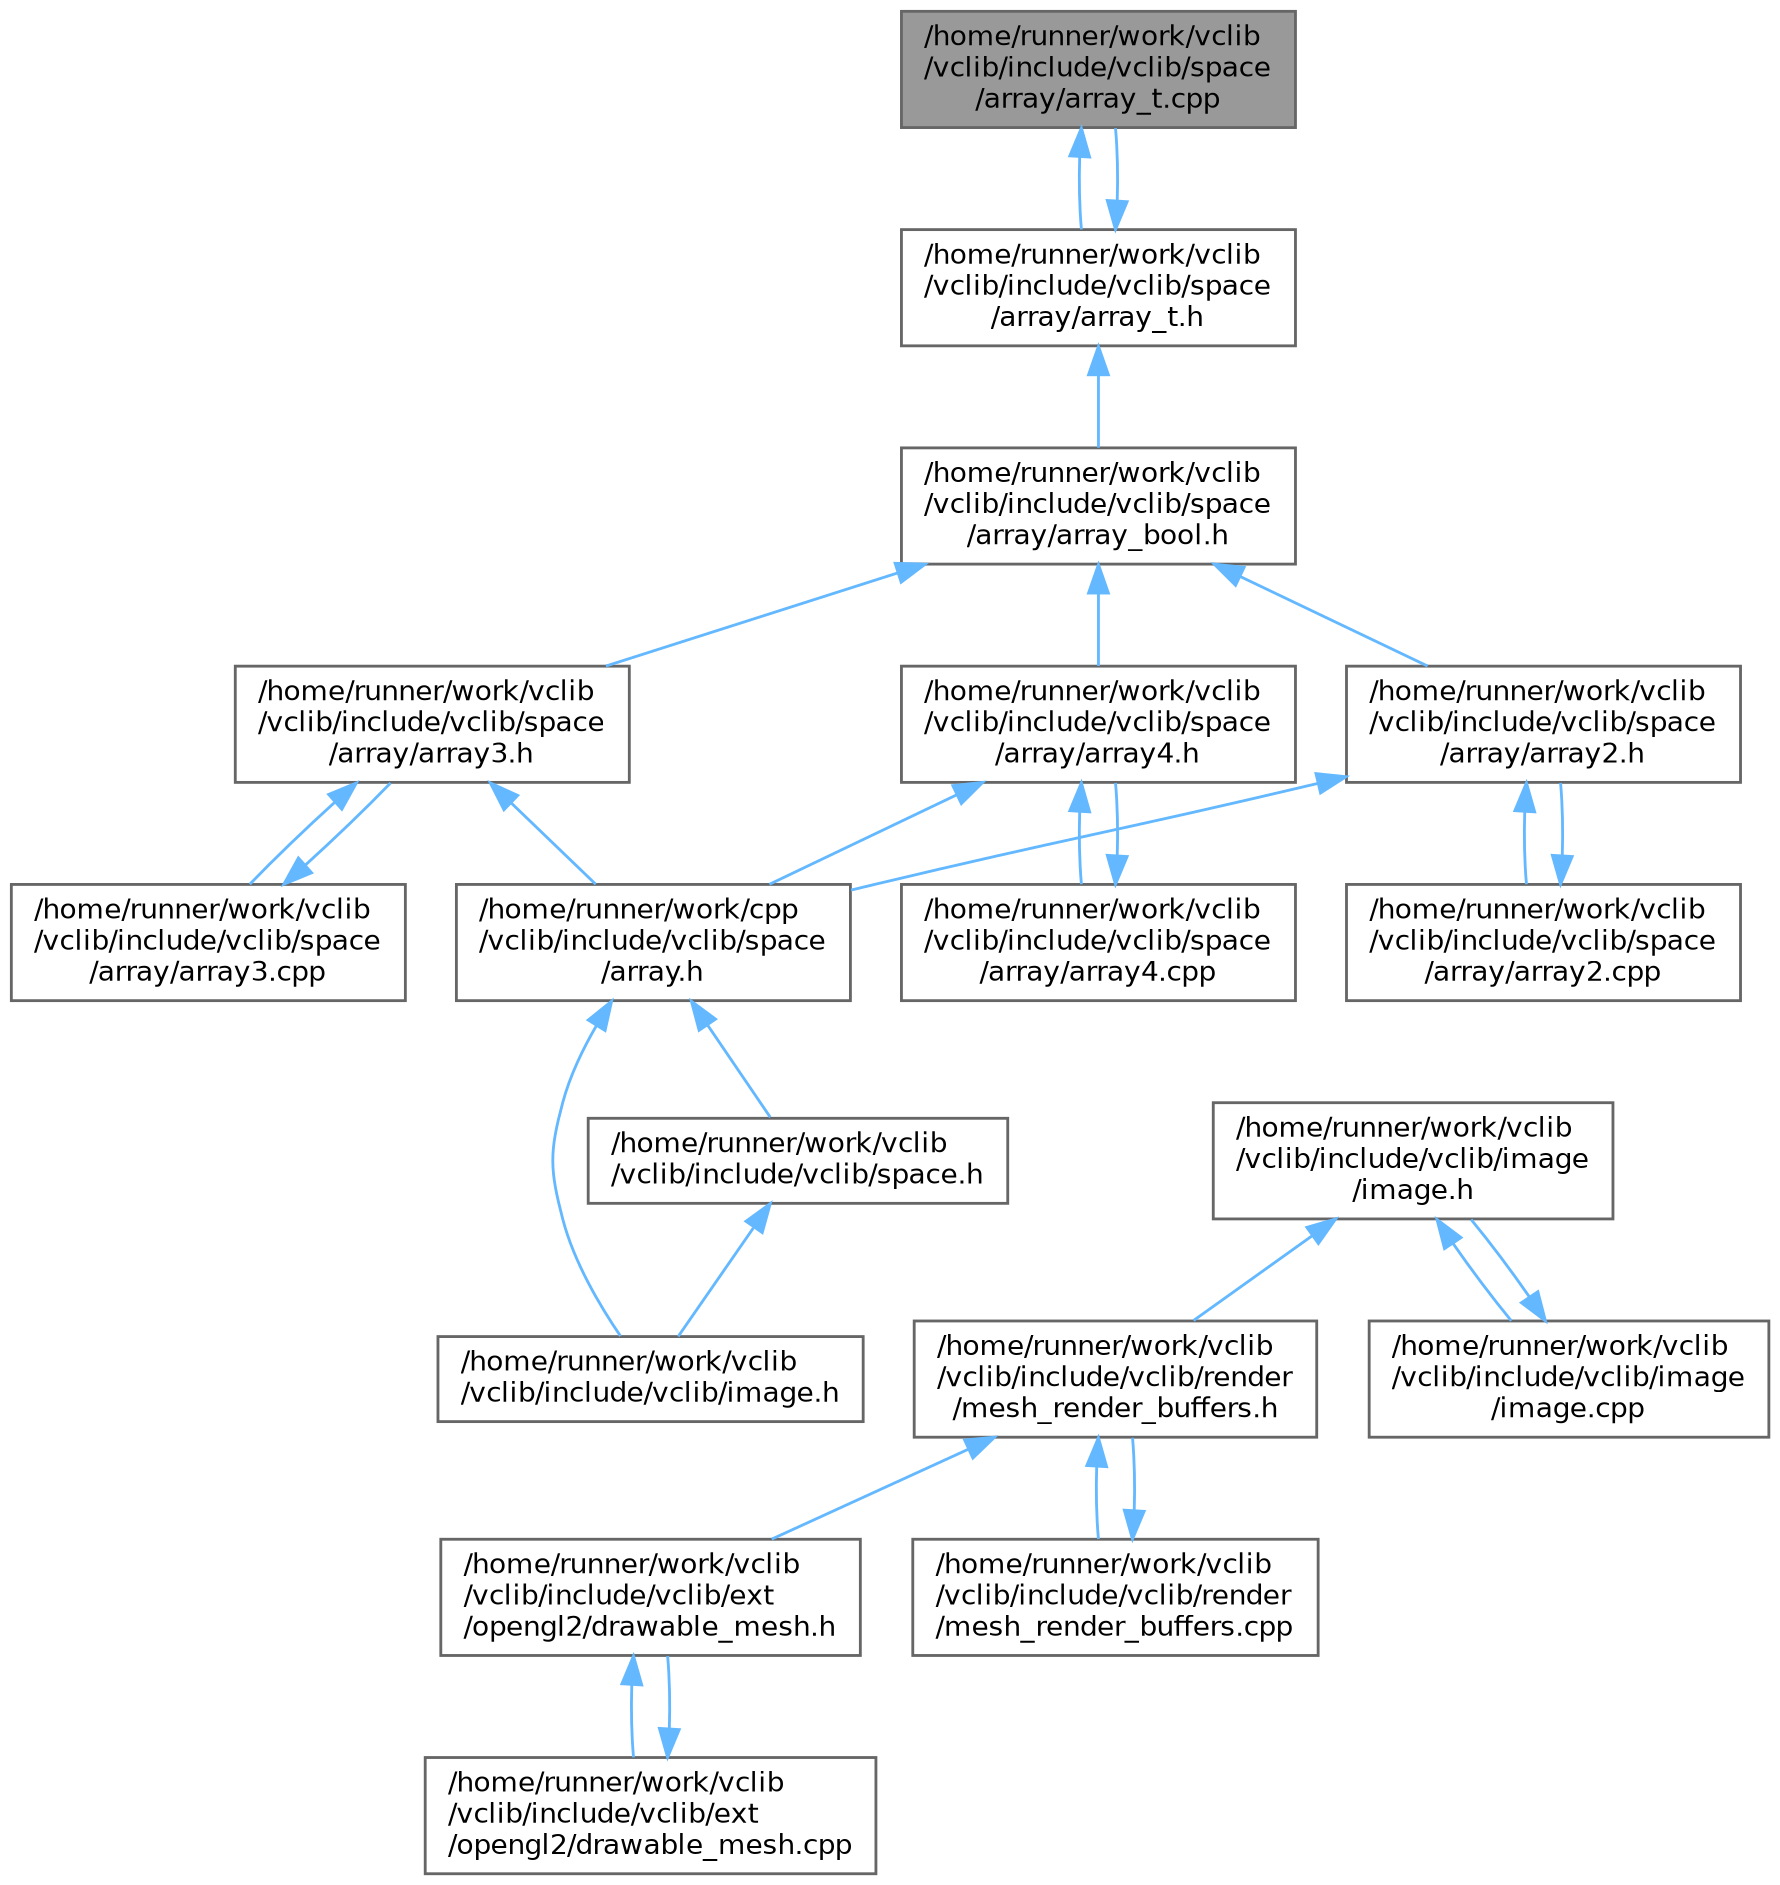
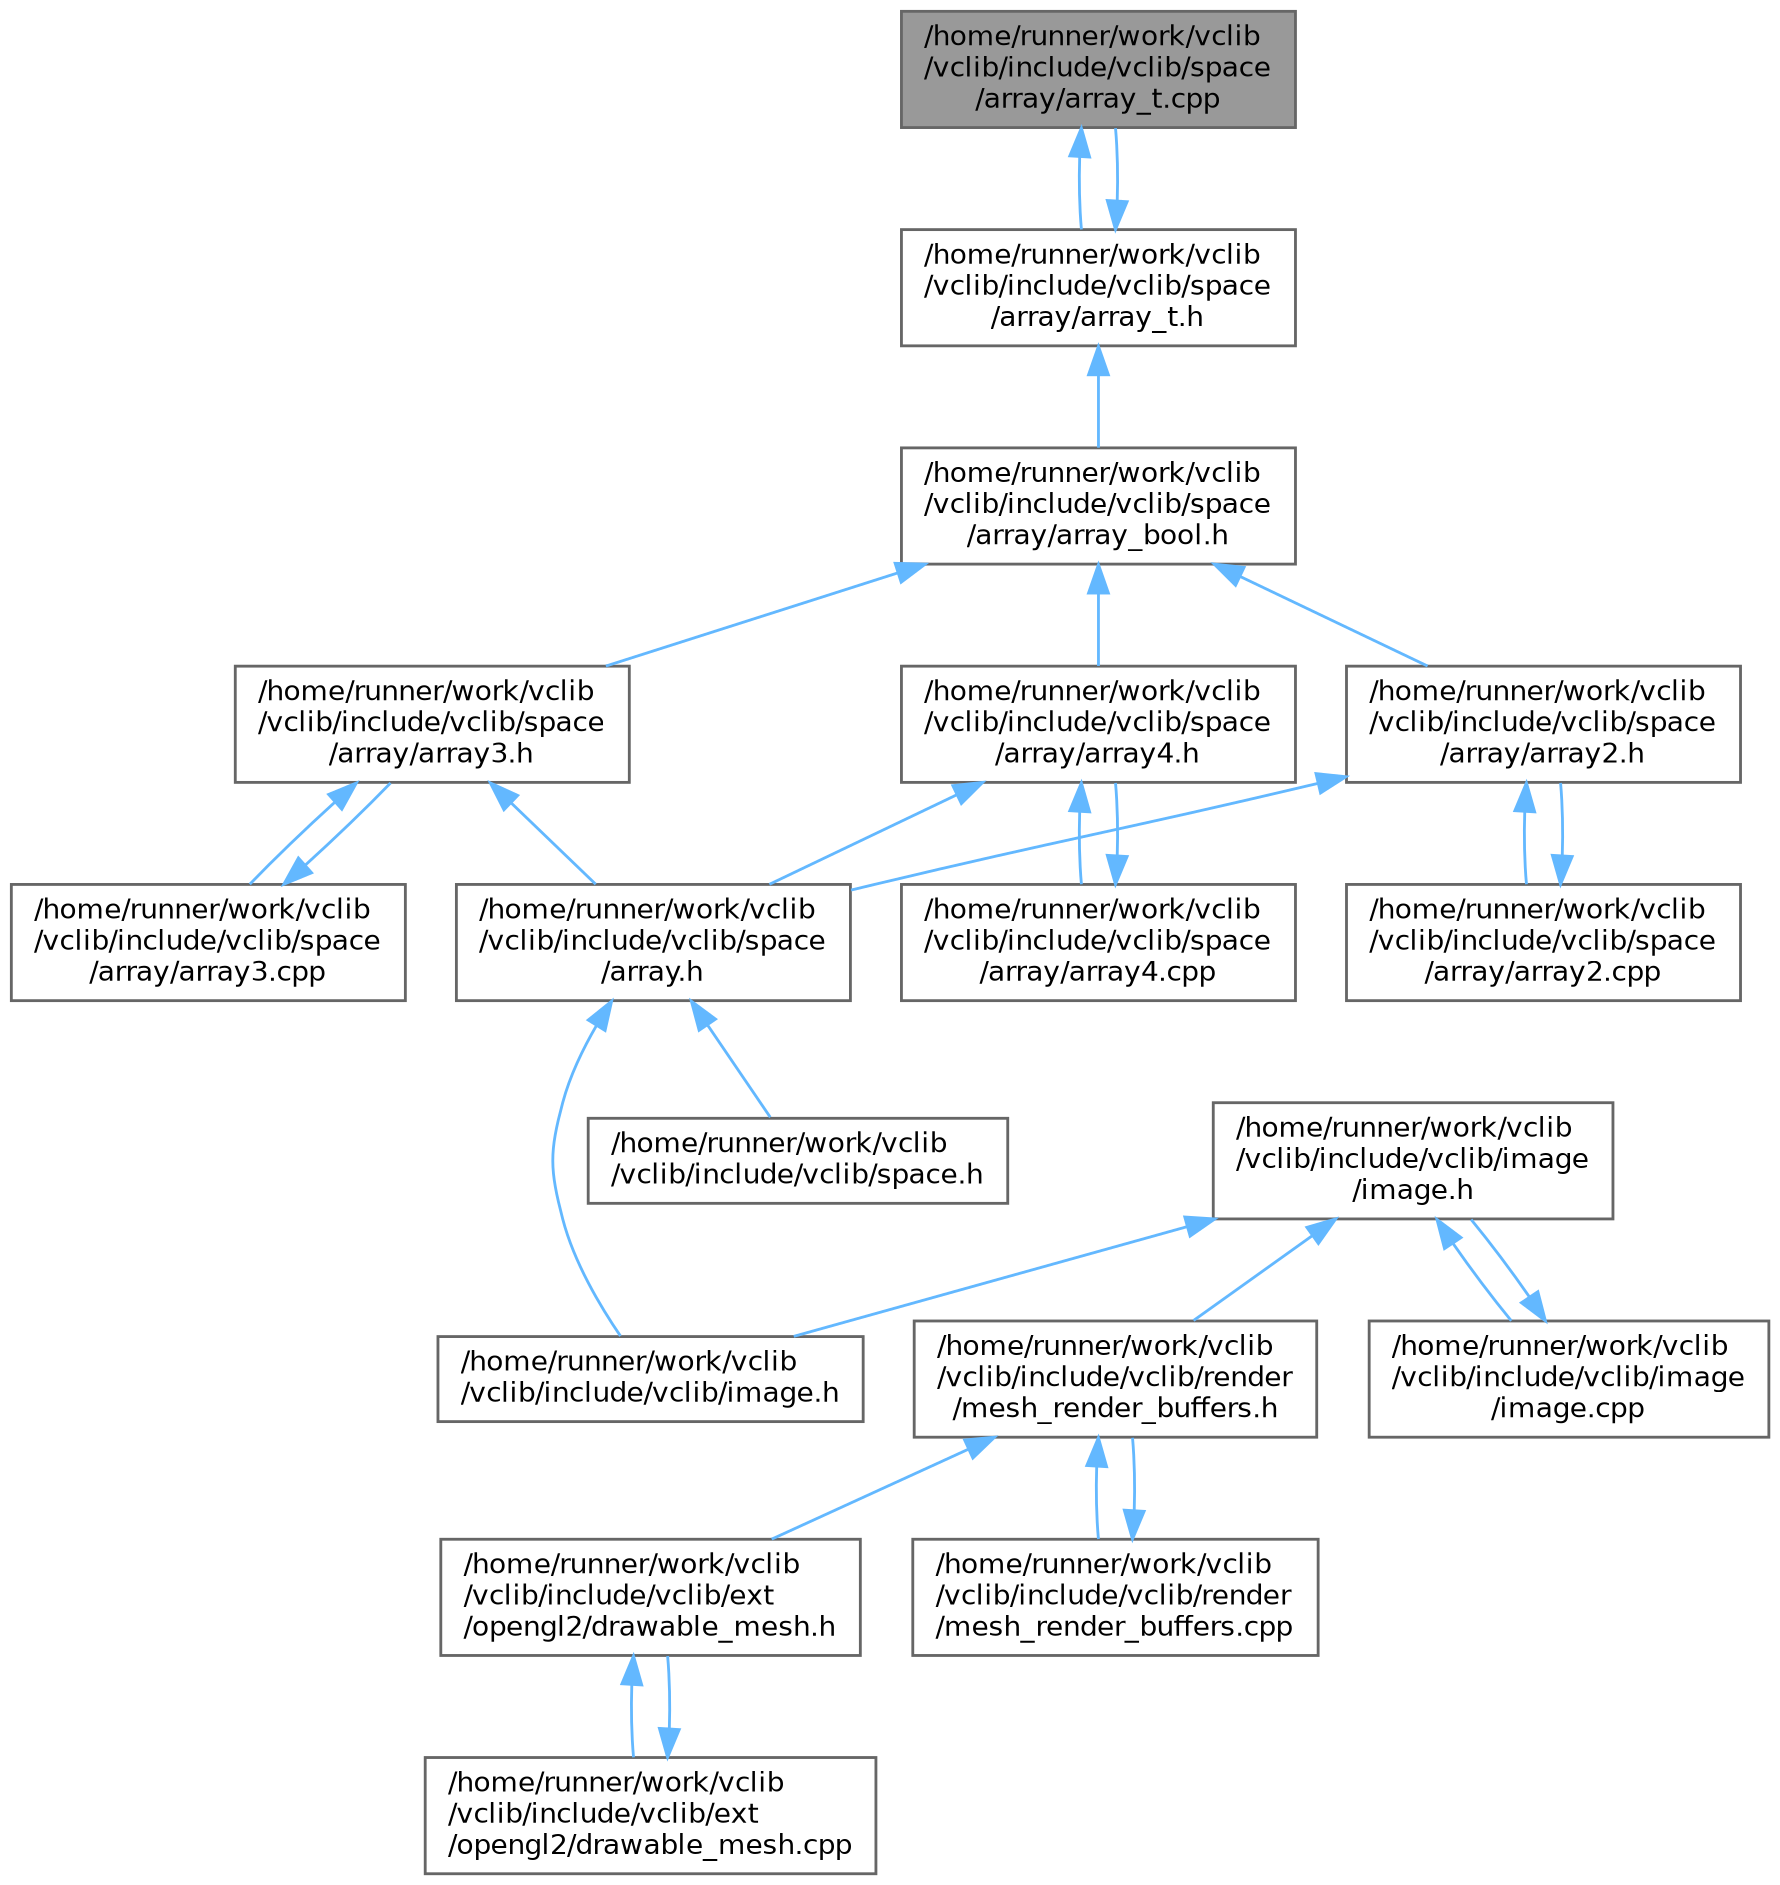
node "/home/runner/work/cpp /vclib/include/vclib/space /array.h": label "/home/runner/work/cpp /vclib/include/vclib/space /array.h" -> "/home/runner/work/vclib /vclib/include/vclib/space /array.h"
edge "/home/runner/work/vclib /vclib/include/vclib/image.h" -> "/home/runner/work/vclib /vclib/include/vclib/space.h": now "/home/runner/work/vclib /vclib/include/vclib/image.h" -> "/home/runner/work/vclib /vclib/include/vclib/image /image.h"
